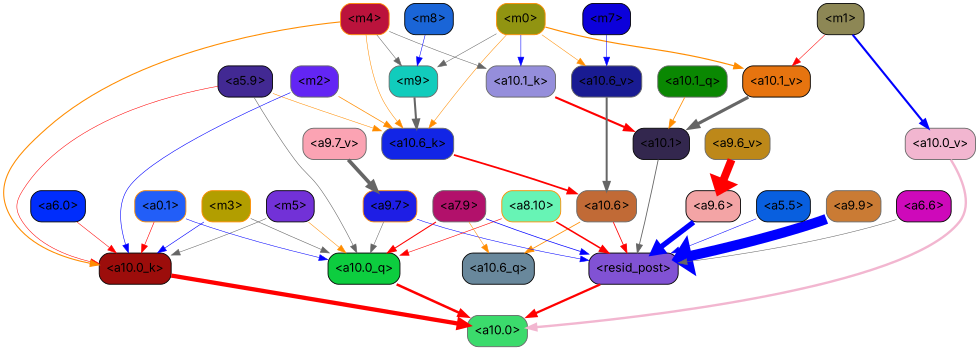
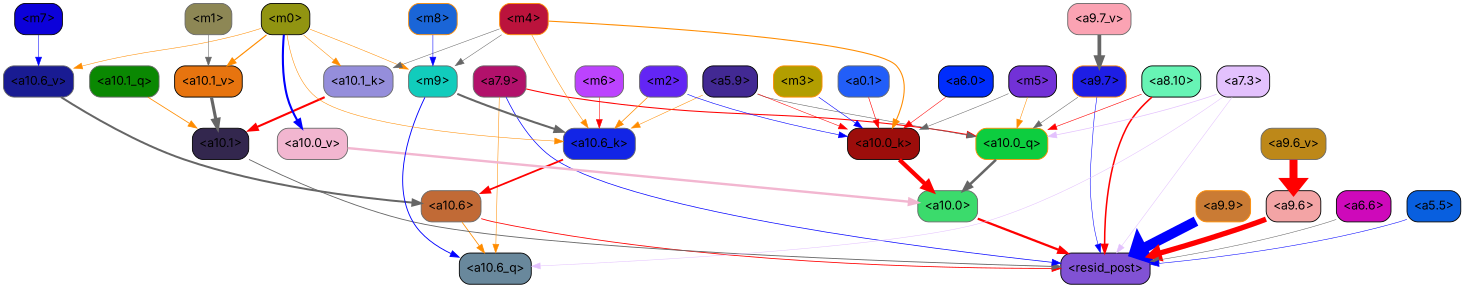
node "<m8>": color black -> darkorange
node "<m0>": color darkorange -> black
node "<m1>": color black -> gray40
edge "<m0>" -> "<a10.1_k>": color blue -> darkorange
edge "<m1>" -> "<a10.1_v>": color red -> gray40
edge "<m0>" -> "<m9>": color gray40 -> darkorange
edge "<m1>" -> "<a10.0_v>": now "<m0>" -> "<a10.0_v>"
node "<m6>": added
node "<a7.3>": added
edge "<m9>" -> "<a10.6_q>": added
node "<a0.1>": color darkorange -> gray40
node "<a8.10>": color darkorange -> black
node "<a9.9>": color gray40 -> darkorange
edge "<m3>" -> "<a10.0_q>": removed
edge "<a9.6>" -> "<resid_post>": color blue -> red
edge "<a0.1>" -> "<a10.0_q>": removed
node "<a10.0_q>": color black -> darkorange
edge "<a10.0_q>" -> "<a10.0>": color red -> gray40
edge "<resid_post>" -> "<a10.0>": reversed
